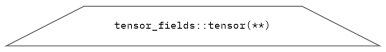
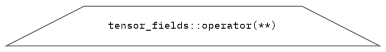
node "tensor_fields::tensor(**)": label "tensor_fields::tensor(**)" -> "tensor_fields::operator(**)"
